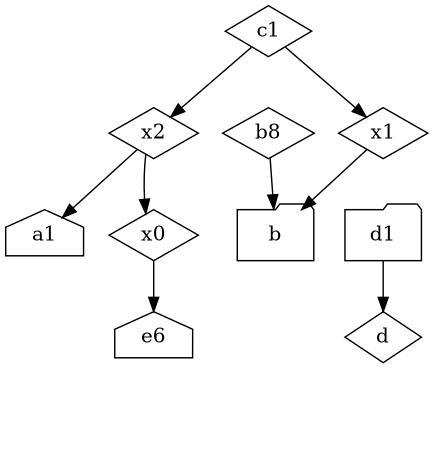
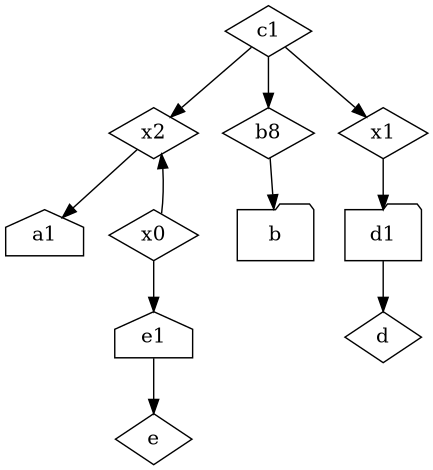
edge "c1" -> "b8": added
edge "x1" -> "b": now "x1" -> "d1"
edge "x2" -> "x0": reversed
node "e6": label "e6" -> "e1"
node "e": added
